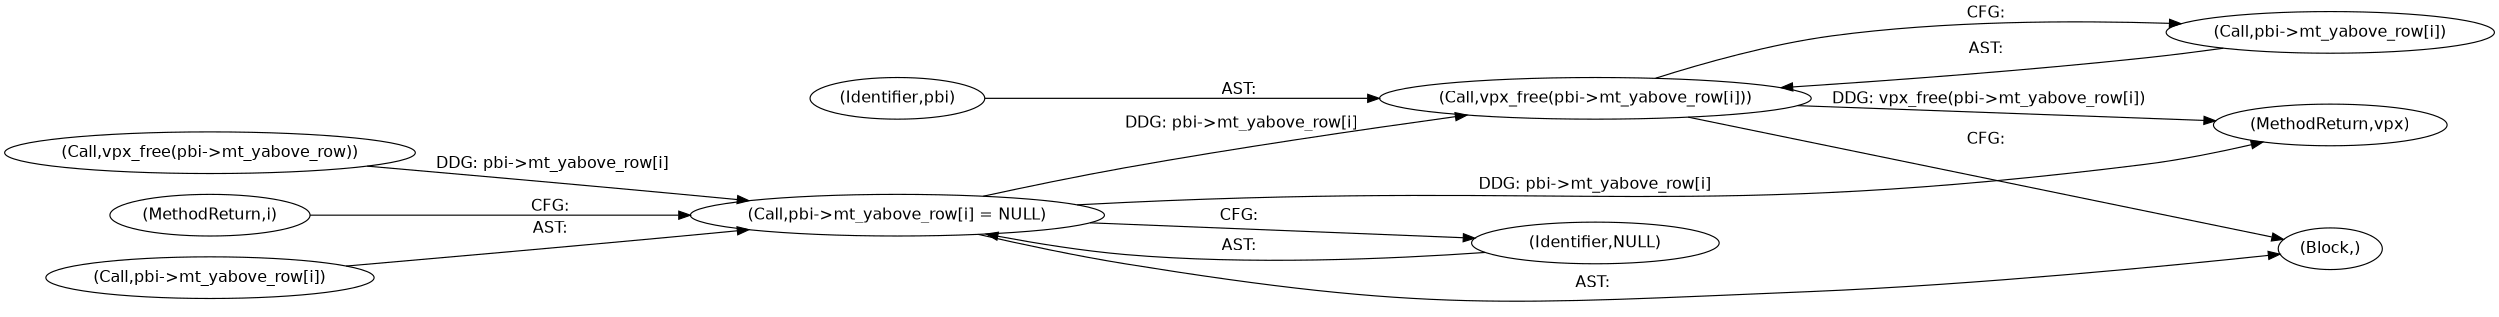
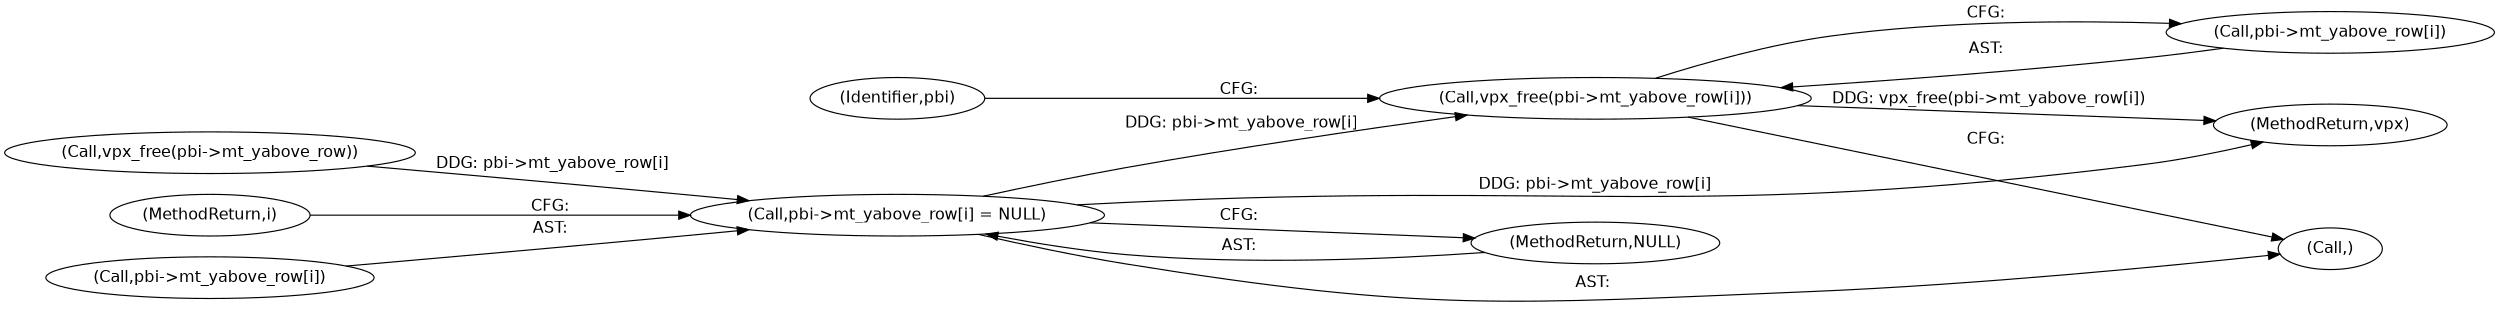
edge "(Identifier,pbi)" -> "(Call,vpx_free(pbi->mt_yabove_row[i]))": label "AST: " -> "CFG: "
node "(Identifier,NULL)": label "(Identifier,NULL)" -> "(MethodReturn,NULL)"
node "(Block,)": label "(Block,)" -> "(Call,)"
